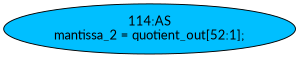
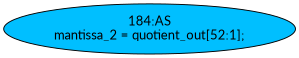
node "114:AS mantissa_2 = quotient_out[52:1];": label "114:AS mantissa_2 = quotient_out[52:1];" -> "184:AS mantissa_2 = quotient_out[52:1];"
